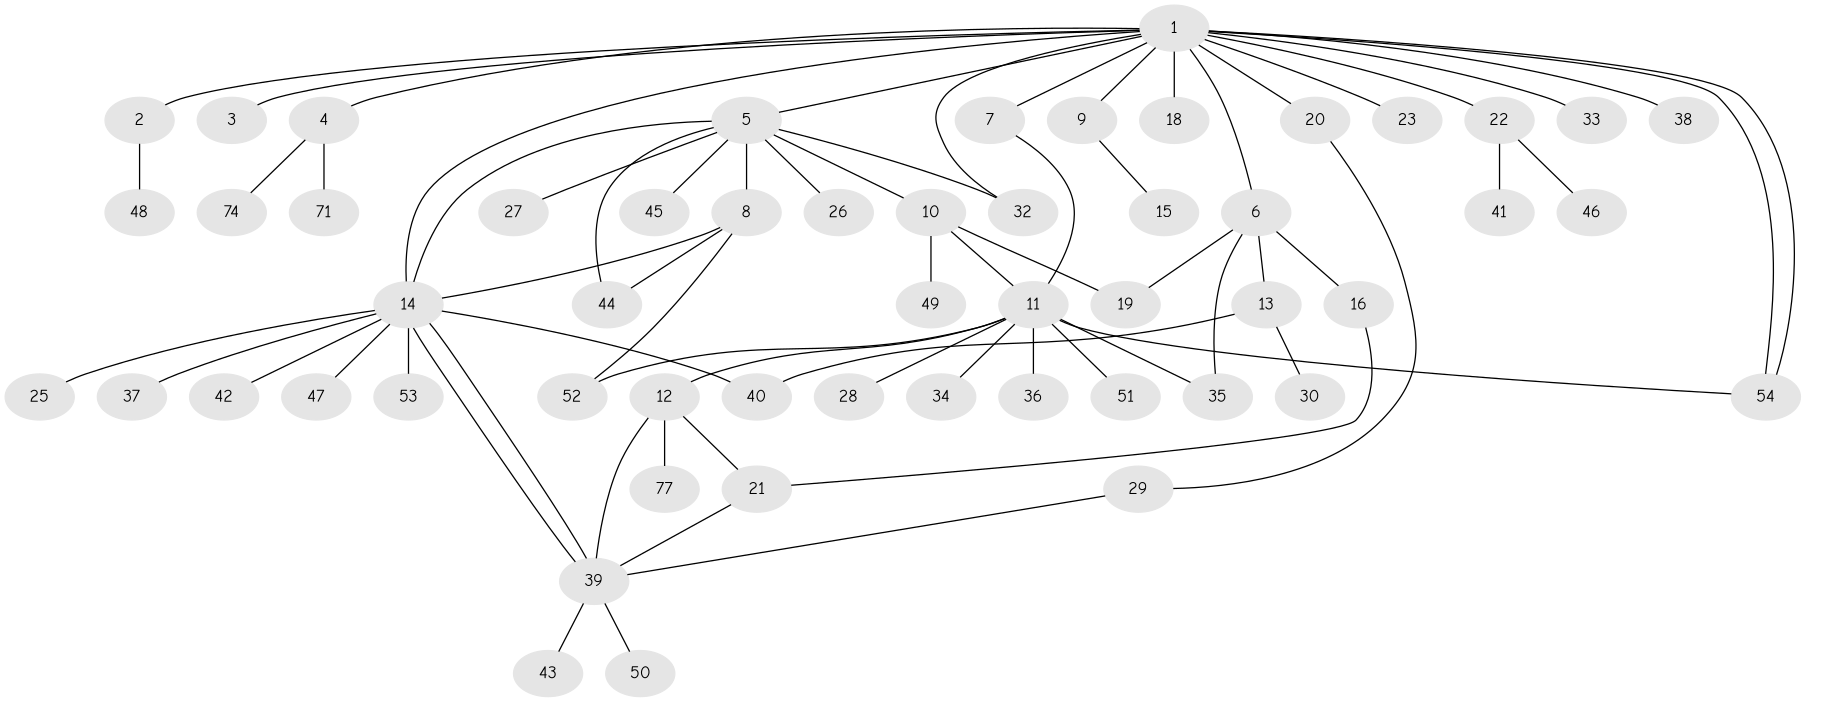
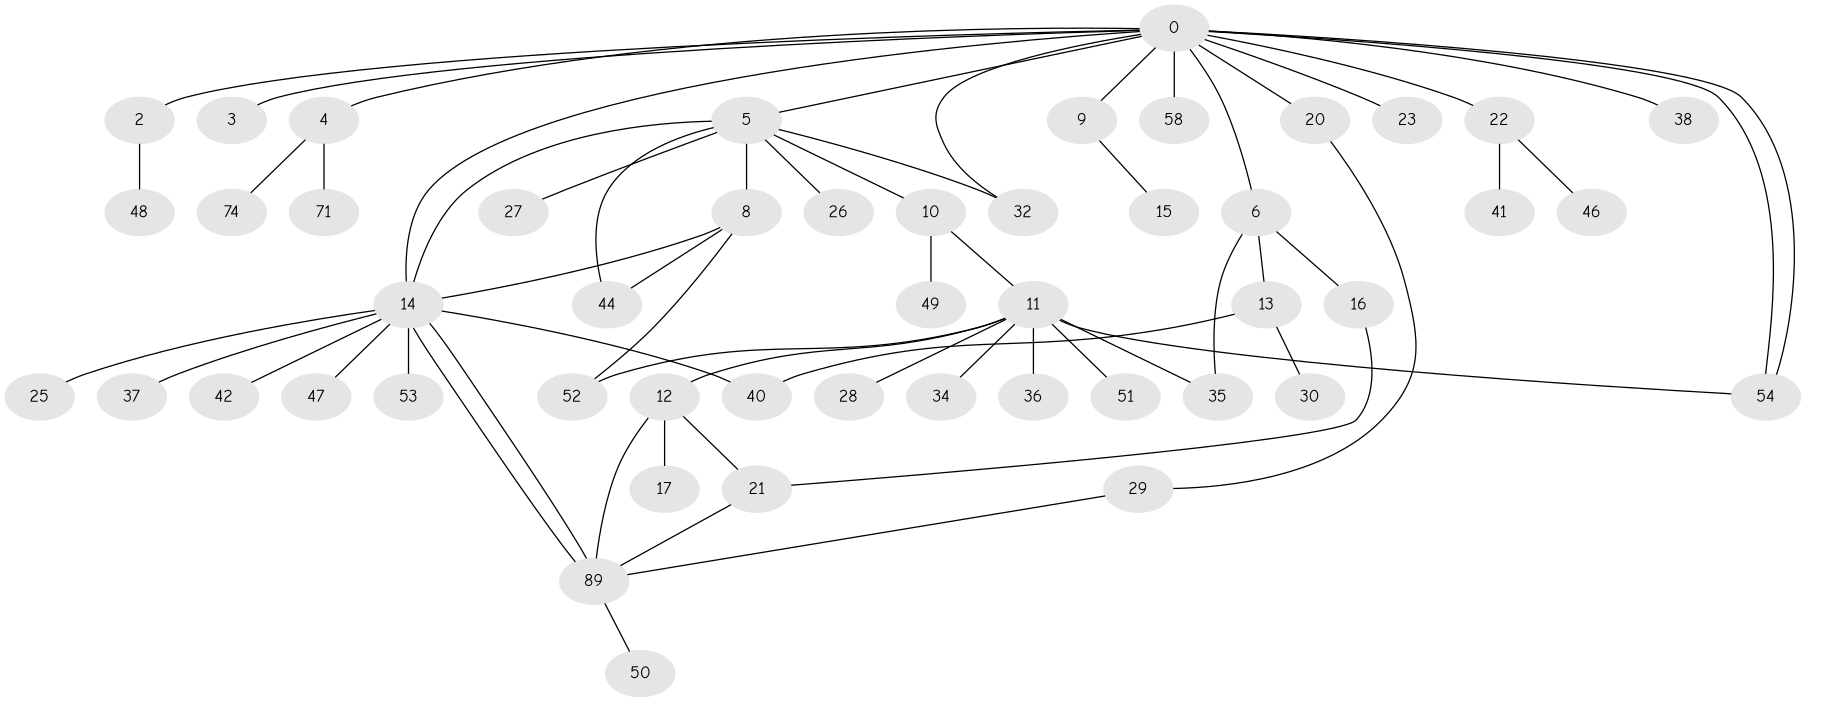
node "1": label "1" -> "0"
node "7": removed
node "18": label "18" -> "58"
node "33": removed
node "45": removed
node "19": removed
node "77": label "77" -> "17"
node "39": label "39" -> "89"
node "43": removed
